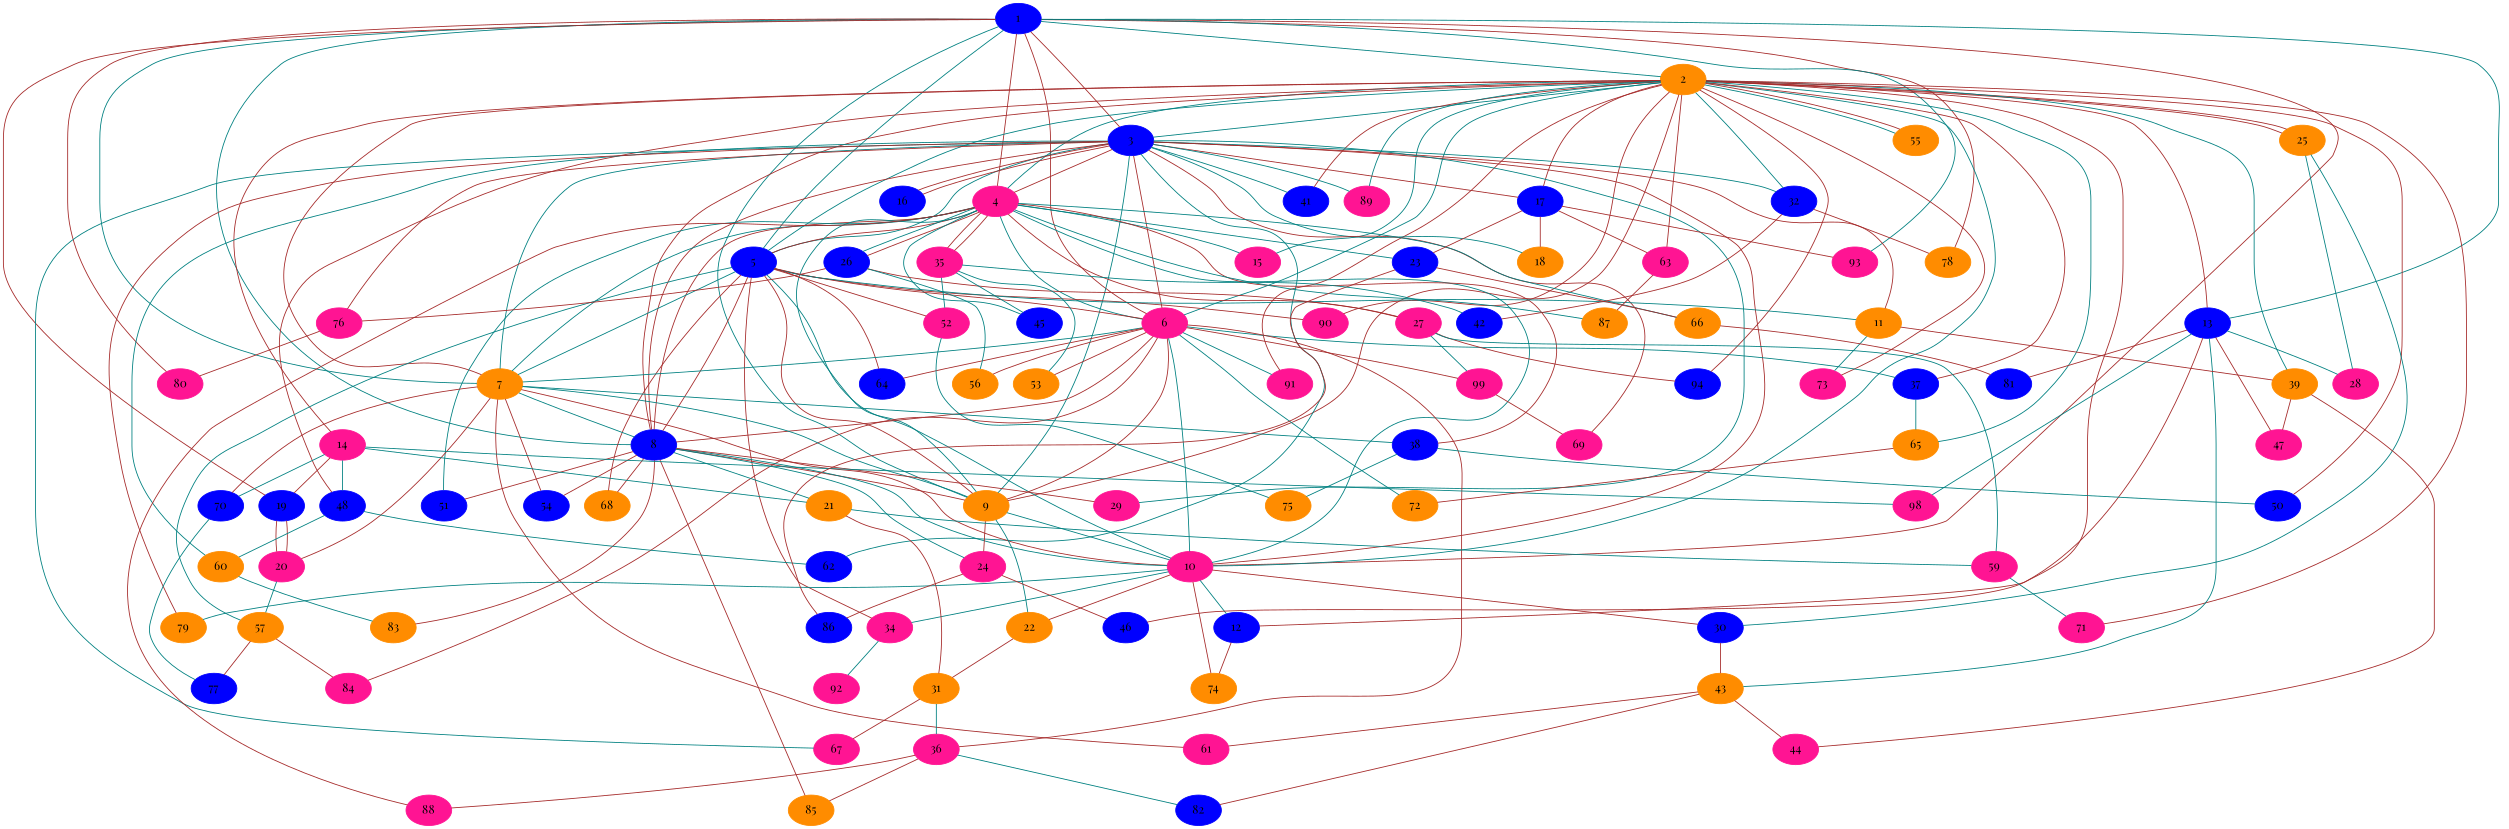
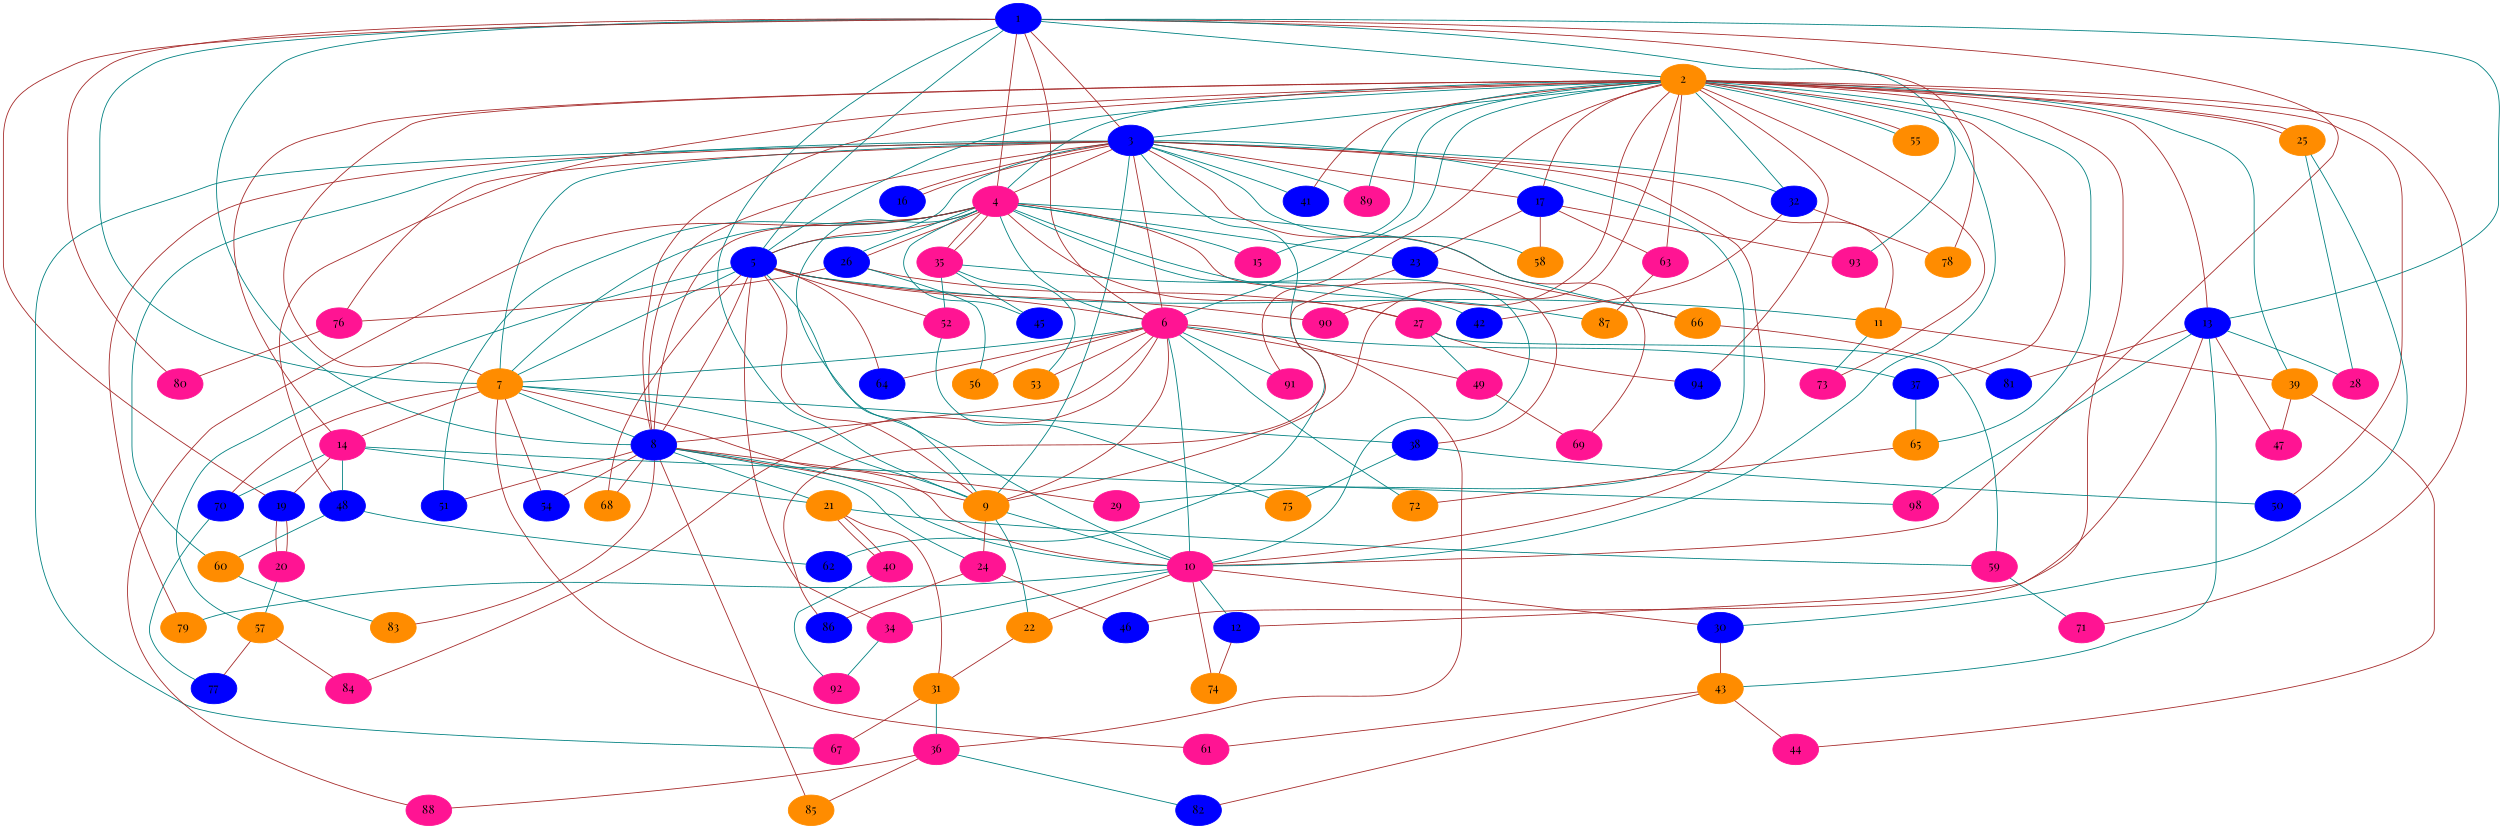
node "18": label "18" -> "58"
node "99": label "99" -> "49"
edge "7" -- "20": now "7" -- "14"
node "40": added
